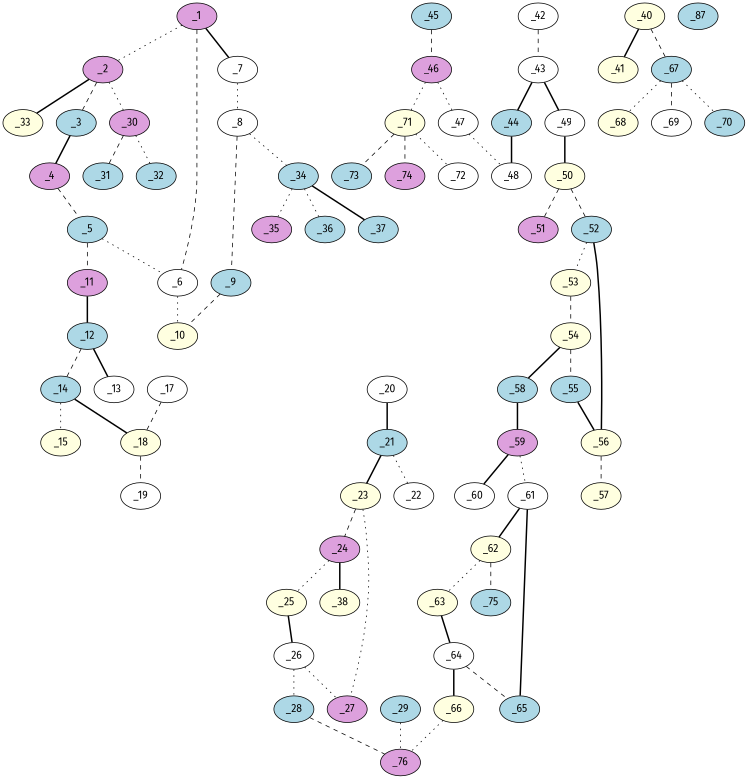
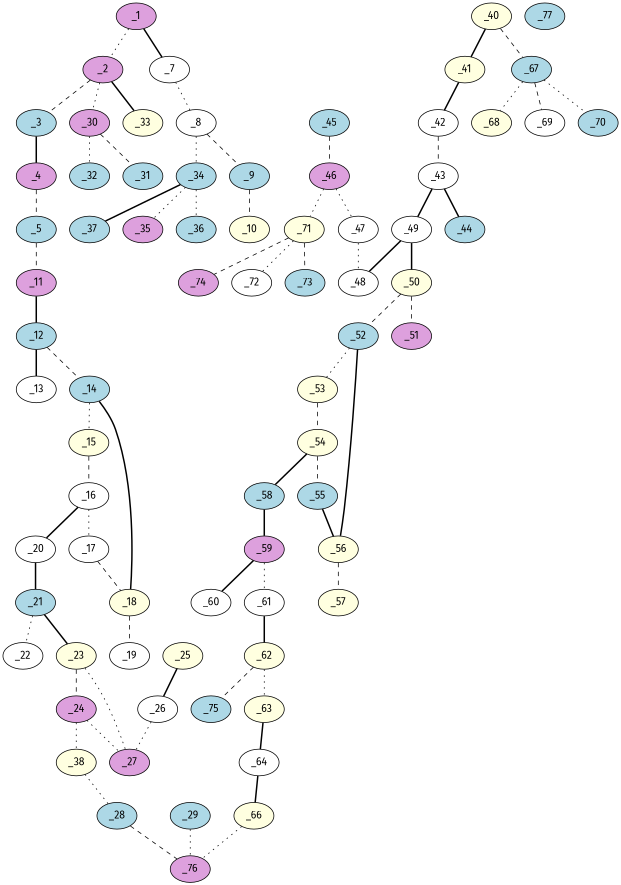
node "_87": label "_87" -> "_77"
edge "_41" -- "_42": added
edge "_44" -- "_48": now "_49" -- "_48"
node "_6": removed
node "_16": added
edge "_24" -- "_25": now "_24" -- "_27"
edge "_24" -- "_38": style bold -> dotted
edge "_26" -- "_28": now "_38" -- "_28"
node "_65": removed
